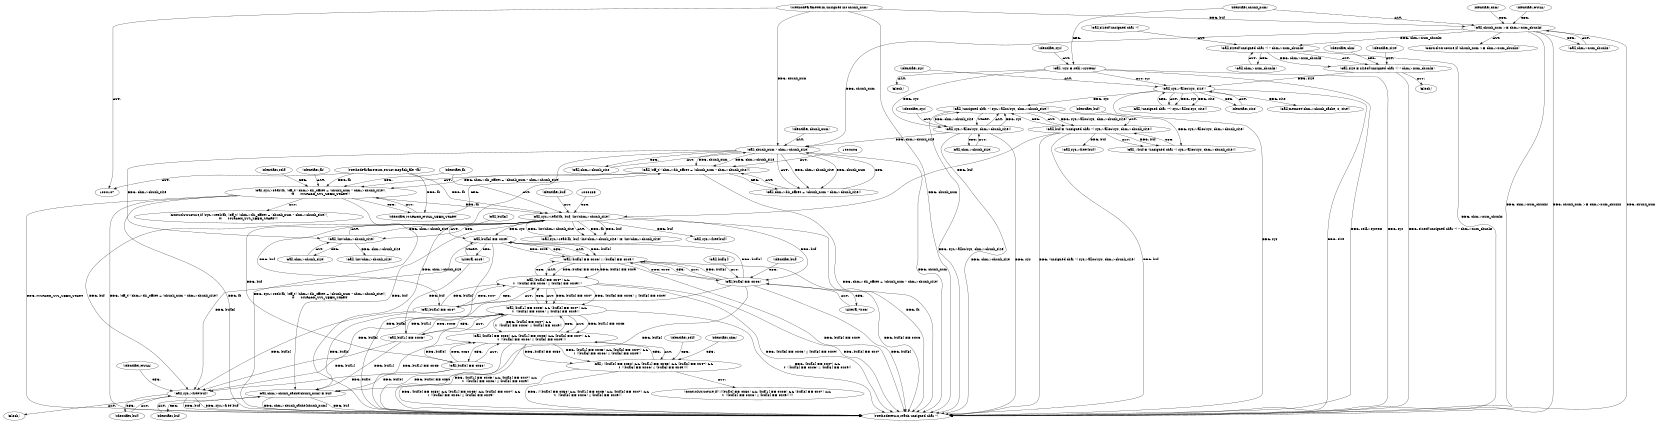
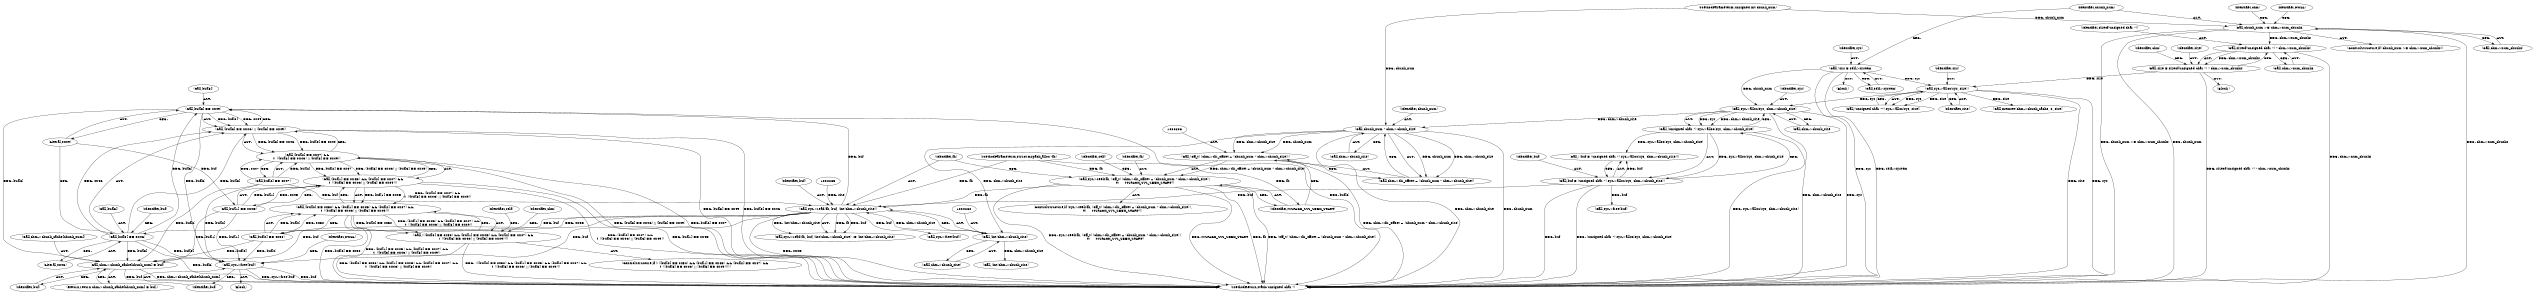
edge "(MethodParameterIn,unsigned int chunk_num)" -> "(Call,chunk_num >= chm->num_chunks)": label "DDG: buf" -> "DDG: chunk_num"
node "(Call,sizeof(unsigned char *))": label "(Call,sizeof(unsigned char *))" -> "(Identifier,sizeof(unsigned char *))"
edge "(Call,chunk_num >= chm->num_chunks)" -> "(Call,chunk_num * chm->chunk_size)": removed, label "DDG: chunk_num"
edge "(Call,size = sizeof(unsigned char *) * chm->num_chunks)" -> "(Call,sizeof(unsigned char *) * chm->num_chunks)": added, label "CFG:"
edge "(Call,*sys = self->system)" -> "(Call,sys->alloc(sys, size))": label "AST: sys" -> "DDG: sys"
node "(Call,self->system)": added
edge "(Call,sys->alloc(sys, size))" -> "(Call,(unsigned char *) sys->alloc(sys, chm->chunk_size))": now "(Call,sys->alloc(sys, size))" -> "(Call,sys->alloc(sys, chm->chunk_size))"
edge "(Call,*sys = self->system)" -> "(Call,sys->alloc(sys, chm->chunk_size))": label "DDG: sys" -> "DDG: chunk_num"
edge "(Call,(unsigned char *) sys->alloc(sys, chm->chunk_size))" -> "(Call,sys->alloc(sys, chm->chunk_size))": label "START: " -> "CFG: "
edge "(Call,buf[3] == 0x49)" -> "(Call,chm->chunk_cache[chunk_num] = buf)": added, label "DDG: buf[3]"
node "(MethodParameterIn,struct mspack_file *fh)": label "(MethodParameterIn,struct mspack_file *fh)" -> "(MethodParameterIn,struct mspack_alloc *fh)"
node "1000107": removed
edge "(MethodParameterIn,unsigned int chunk_num)" -> "(MethodReturn,static unsigned char *)": removed, label "DDG: chunk_num"
edge "1000235" -> "(Call,sys->read(fh, buf, (int)chm->chunk_size))": label "CFG: " -> "DDG: size"
node "1000230": added
node "(Identifier,MSPACK_NULL_SEEK_START)": label "(Identifier,MSPACK_NULL_SEEK_START)" -> "(Identifier,MSPACK_SYS_SEEK_START)"
edge "(Call,sys->read(fh, buf, (int)chm->chunk_size))" -> "(Call,buf[3] == 0x49)": label "DDG: sys" -> "DDG: buf"
edge "(Call,sys->read(fh, buf, (int)chm->chunk_size))" -> "(Call,buf[2] == 0x47)": reversed
node "(Call,chm->chunk_cache[chunk_num])": added
edge "(Literal,0x49)" -> "(Call,buf[3] == 0x49)": label "START: " -> "AST: "
edge "(Call,(buf[3] == 0x4C) || (buf[3] == 0x49))" -> "(Call,buf[3] == 0x4C)": now "(Literal,0x49)" -> "(Call,buf[3] == 0x4C)"
edge "(Call,sys->read(fh, buf, (int)chm->chunk_size))" -> "(Call,buf[0] == 0x50)": label "DDG: buf" -> "DDG: 0x4D"
node "(Return,return chm->chunk_cache[chunk_num] = buf;)": added
node "(Literal,7x4C)": label "(Literal,7x4C)" -> "(Literal,0x4C)"
edge "(Call,sys->read(fh, buf, (int)chm->chunk_size))" -> "(MethodReturn,static unsigned char *)": label "DDG: fh" -> "DDG: 0x4D"
